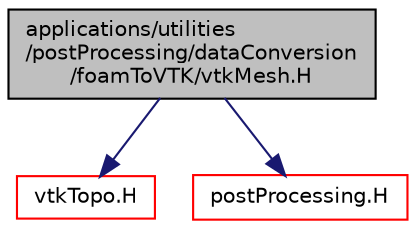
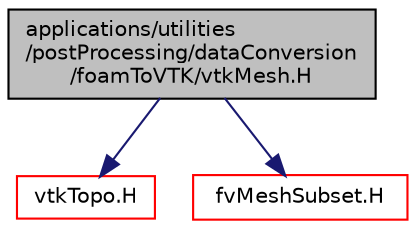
node "postProcessing.H": label "postProcessing.H" -> "fvMeshSubset.H"
